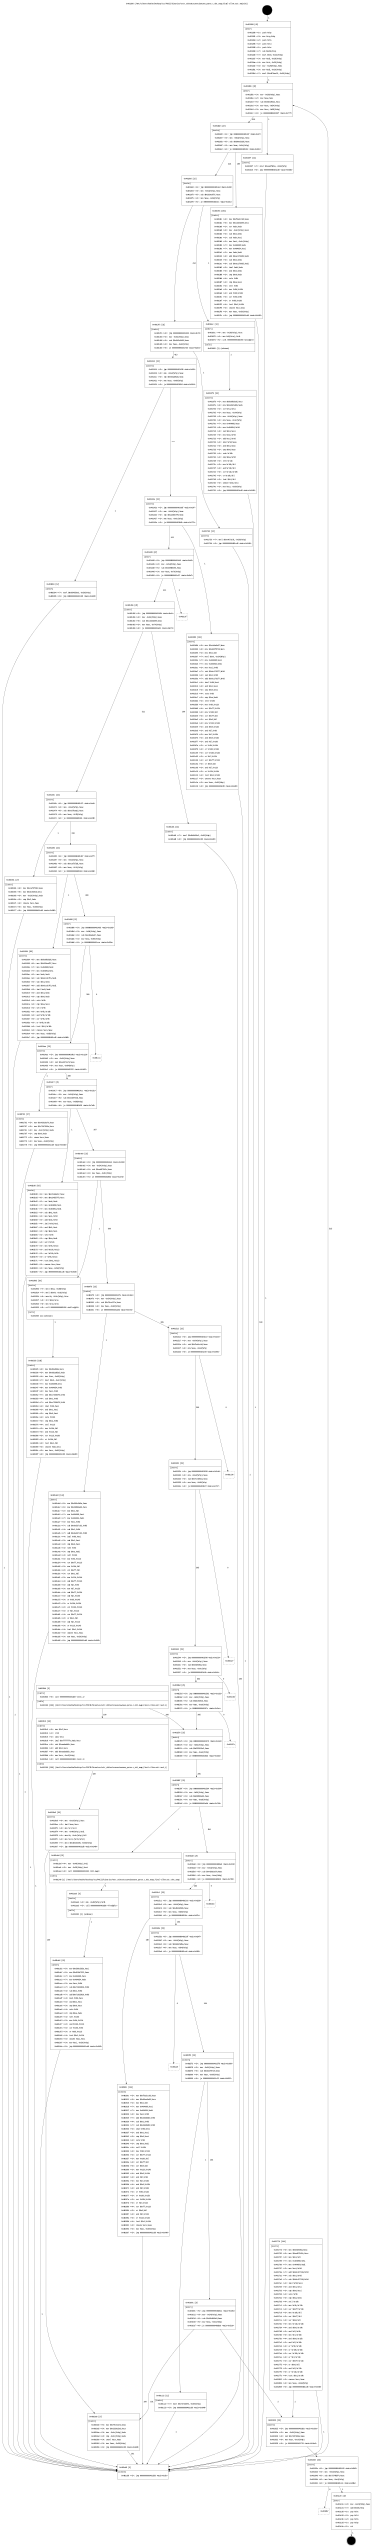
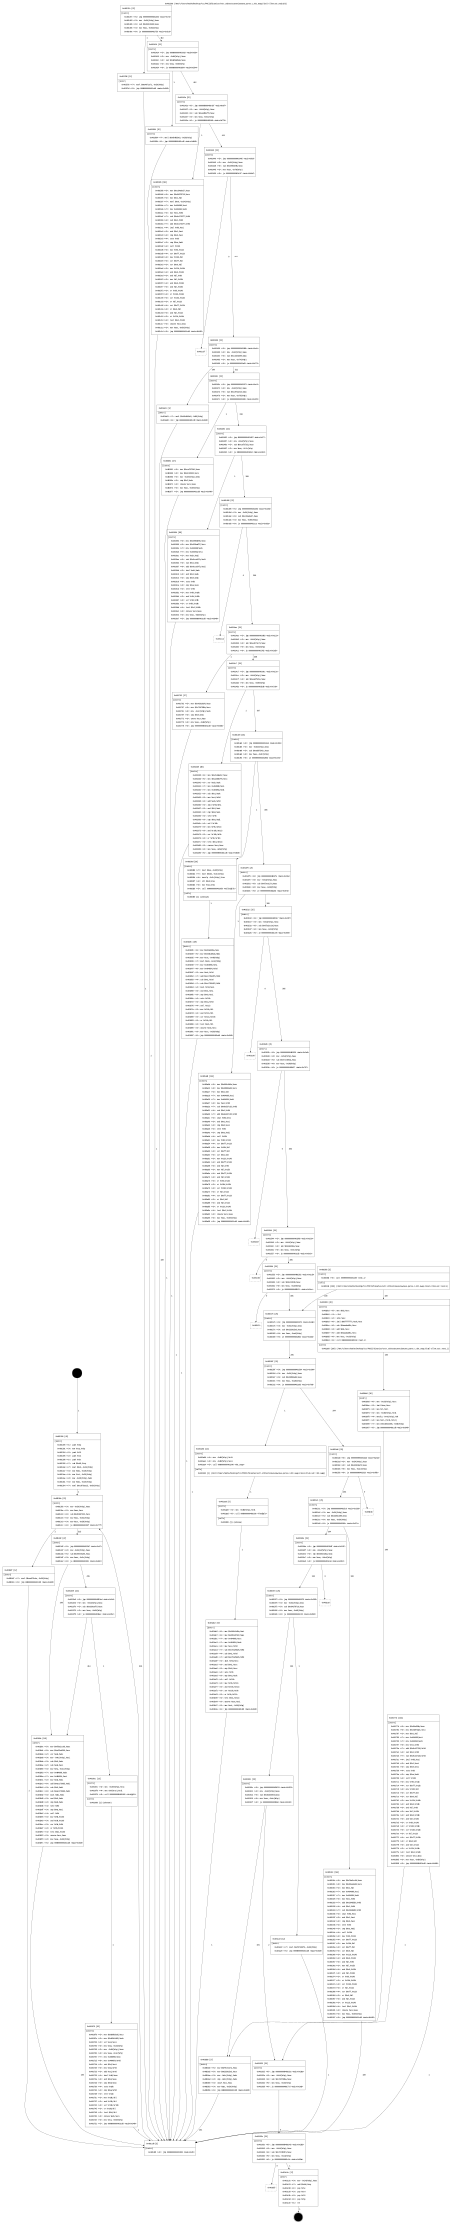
edge "0x4013e8 [22]" -> "0x4013fe [22]": now "0x4013e8 [22]" -> "0x40199c [101]"
